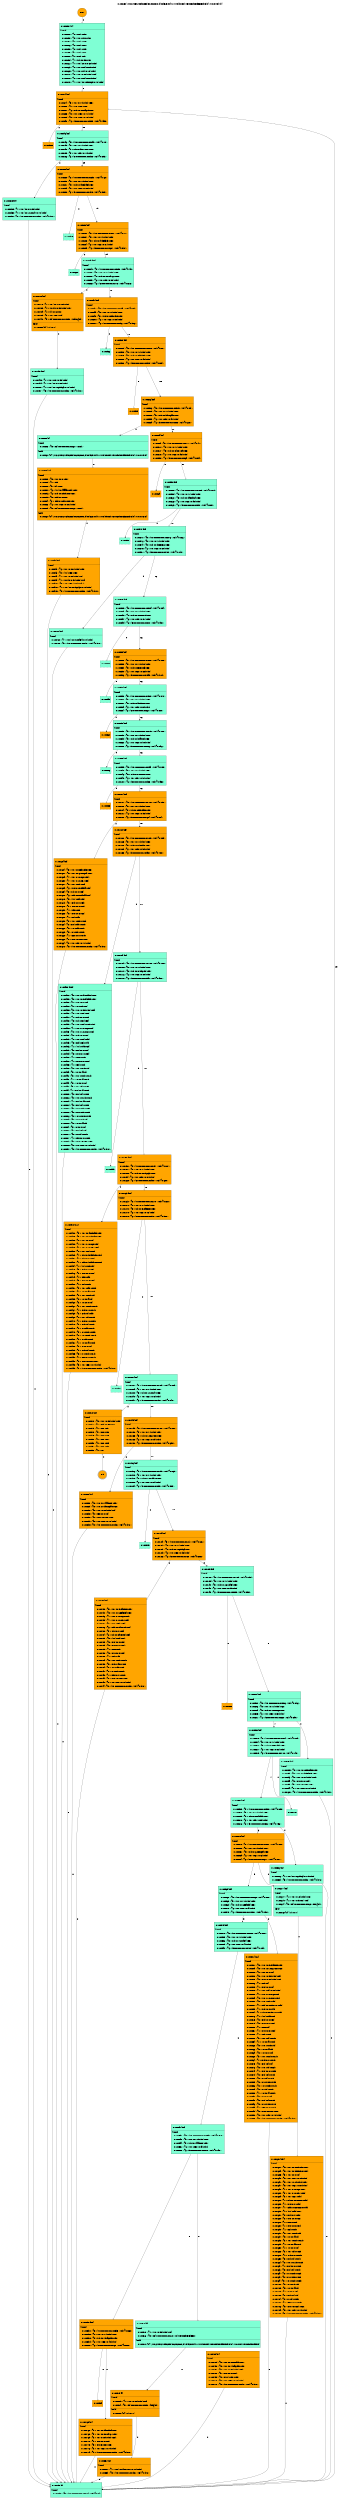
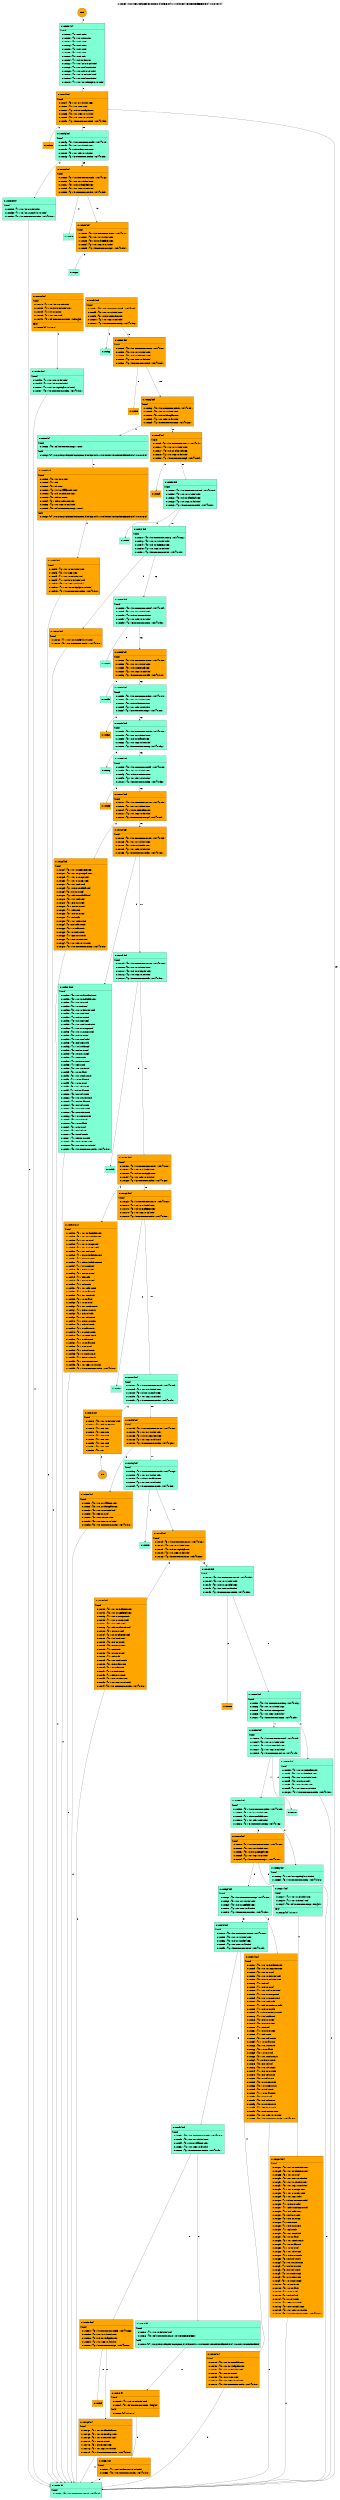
node "Entry": label "Entry" -> "Final"
node "0x4012db [25]": removed
node "0x401721 [12]": fillcolor aquamarine -> orange
edge "Exit" -> "0x401d41 [21]": reversed
edge "0x40157e [25]" -> "0x40172d [27]": added, label "1"
